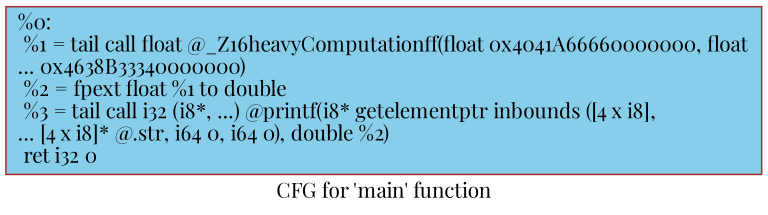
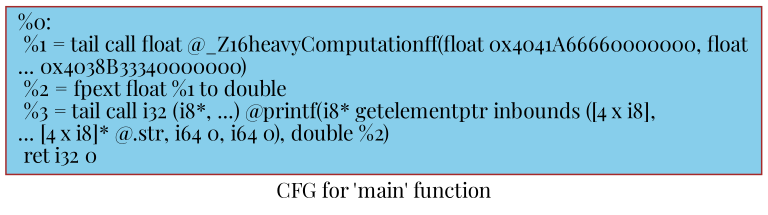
node "%0:": text "... 0x4638B33340000000)" -> "... 0x4038B33340000000)"
